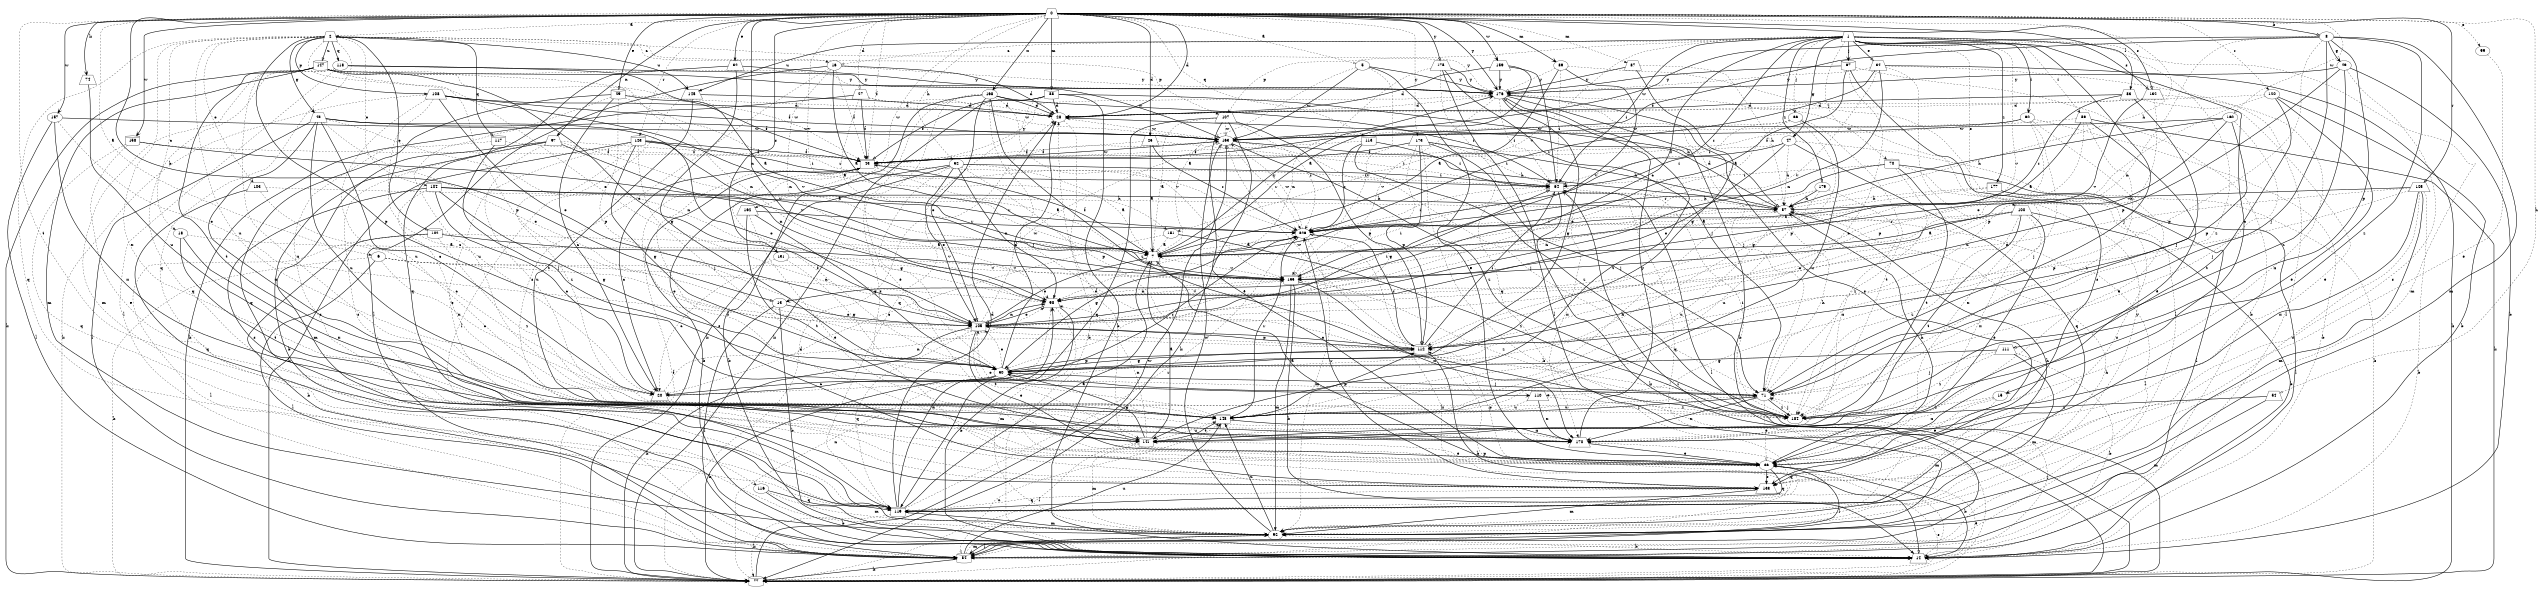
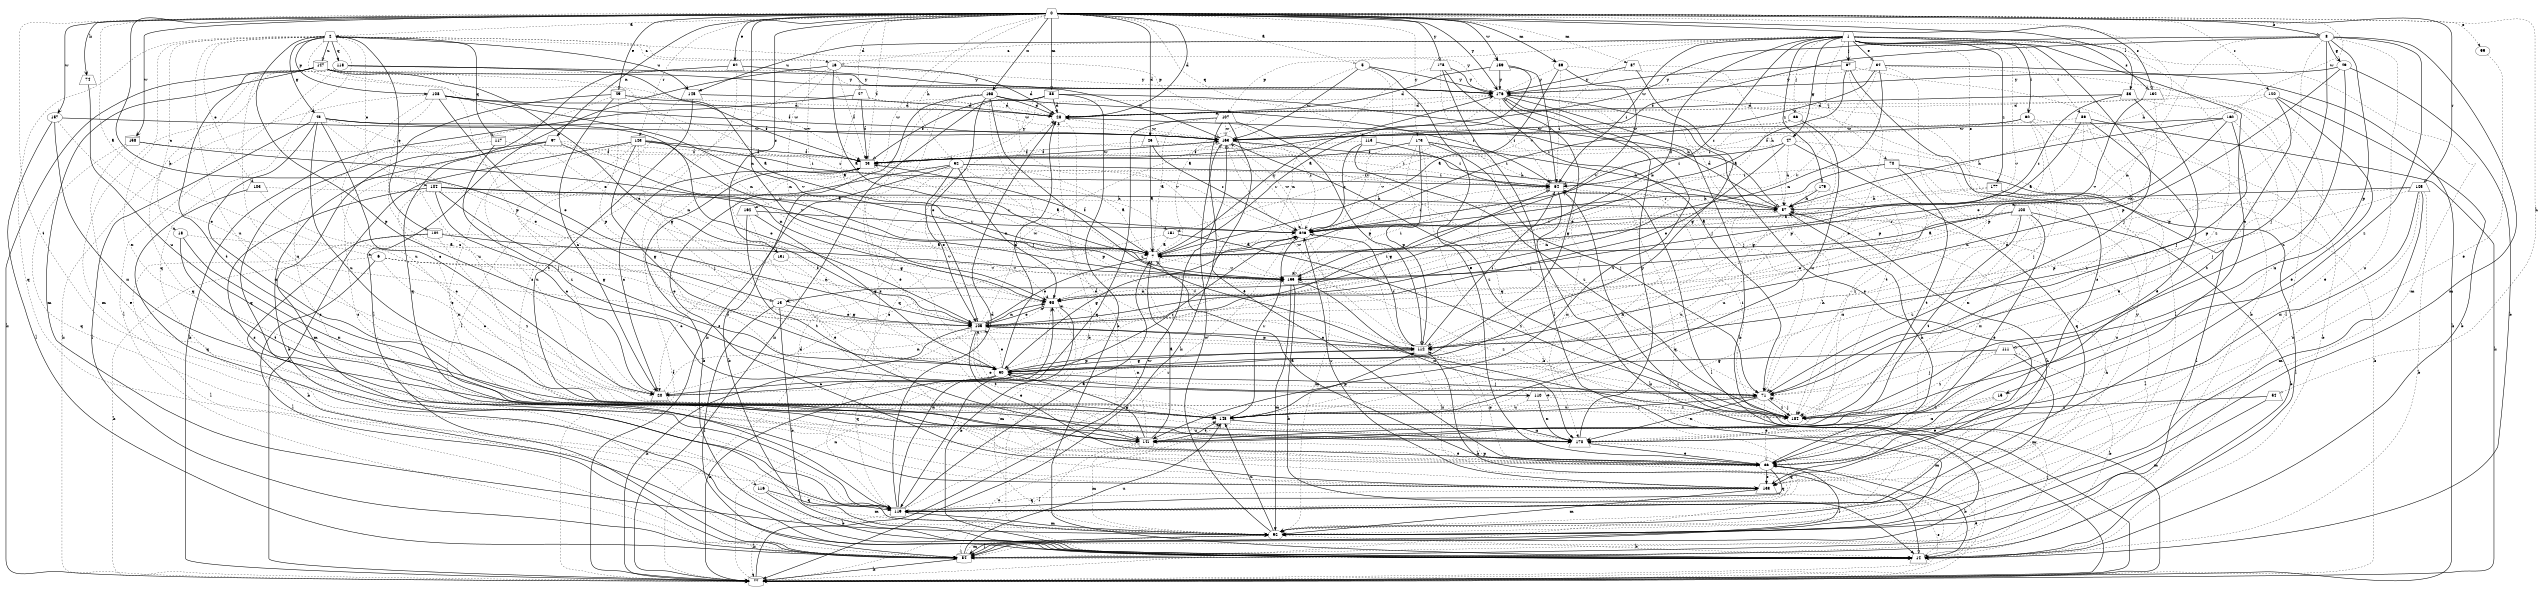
edge "1" -> "13": label "c" -> "b"
edge "32" -> "50": style bold -> dashed
edge "49" -> "133": now "8" -> "133"
